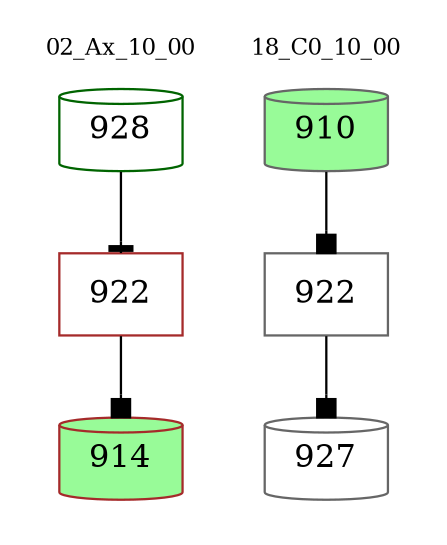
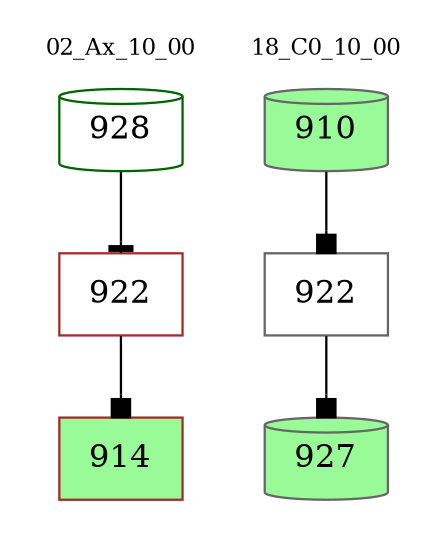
node "914": shape cylinder -> box
node "927": fillcolor white -> palegreen
